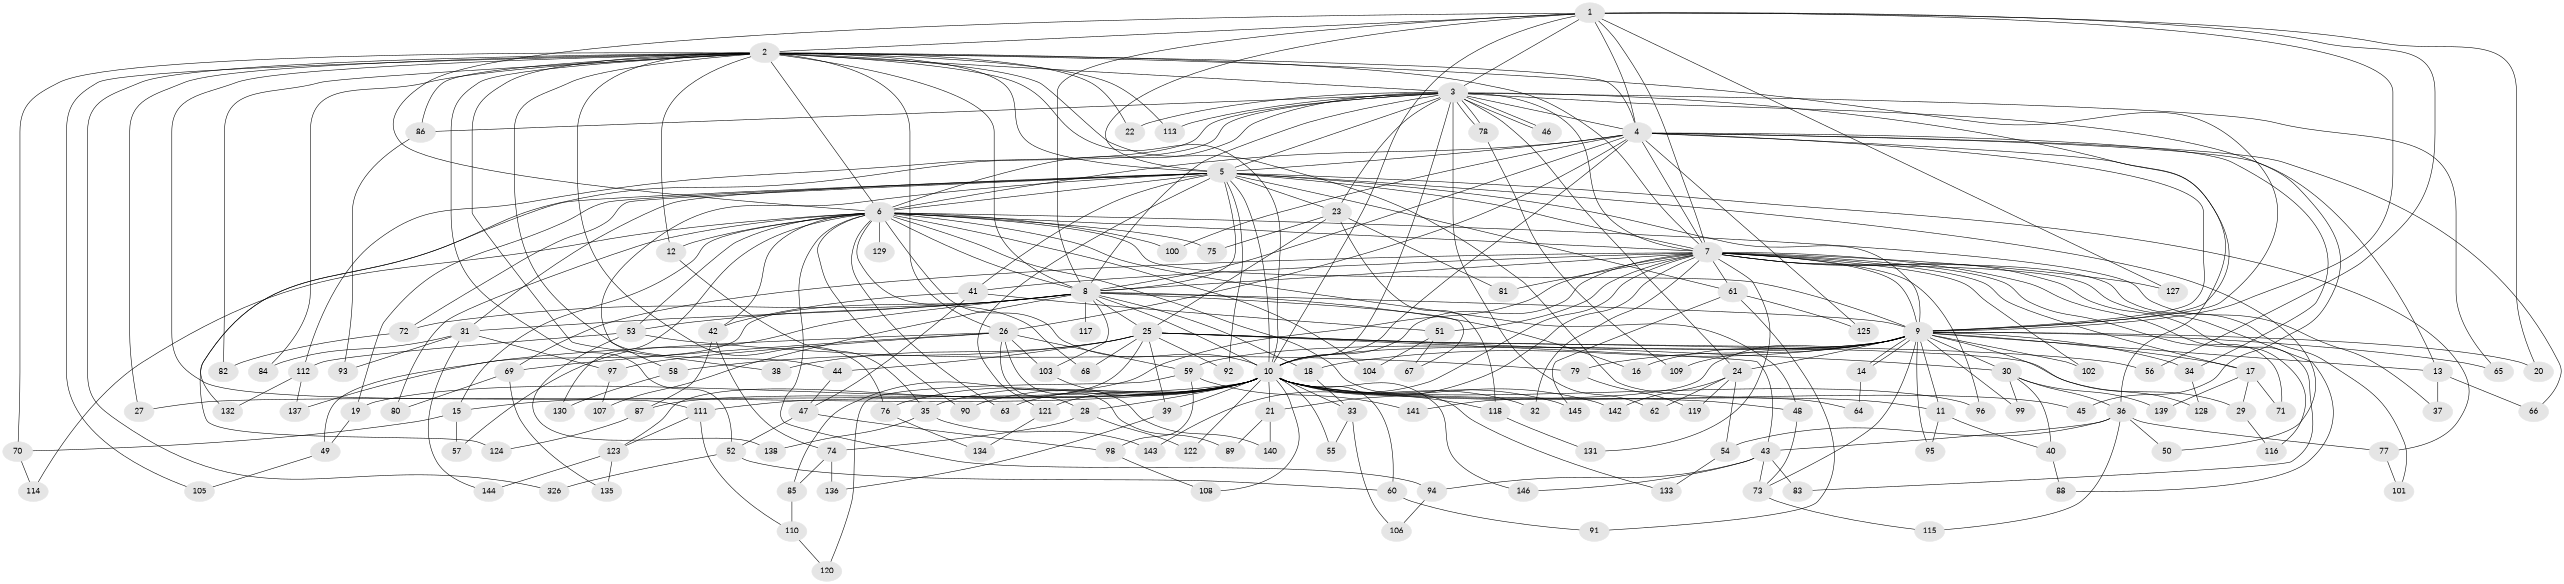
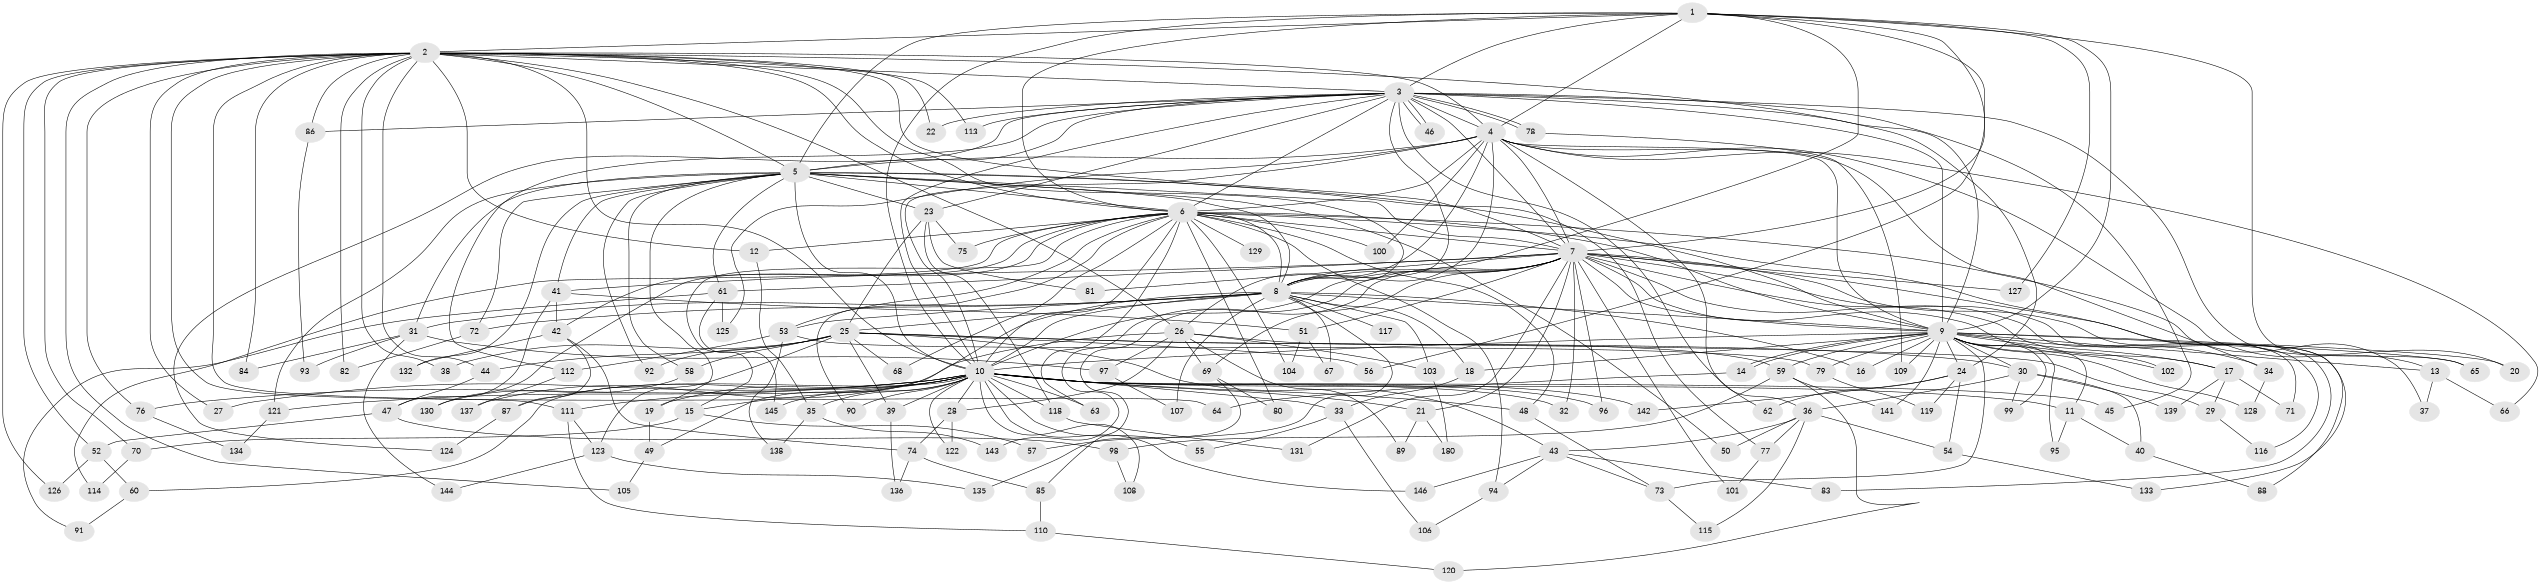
edge "112" -- "132": now "42" -- "132"
node "140": label "140" -> "180"
node "326": label "326" -> "126"
